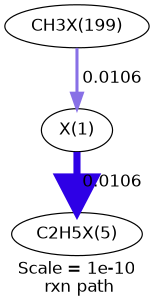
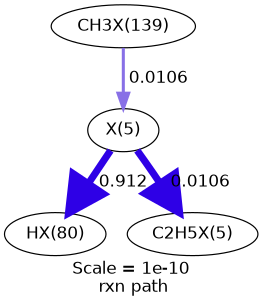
node "CH3X(199)": label "CH3X(199)" -> "CH3X(139)"
node "X(1)": label "X(1)" -> "X(5)"
node "HX(80)": added
